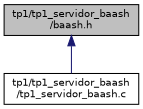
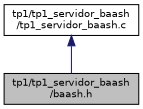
edge "tp1/tp1_servidor_baash /tp1_servidor_baash.c" -> "tp1/tp1_servidor_baash /baash.h": reversed
